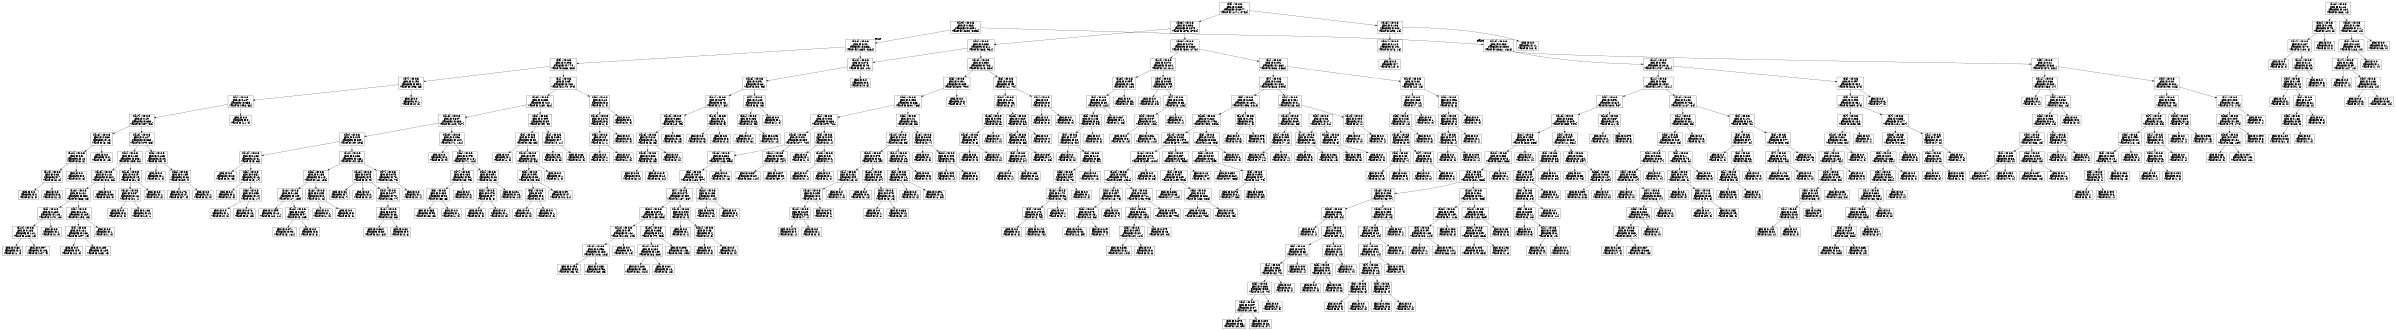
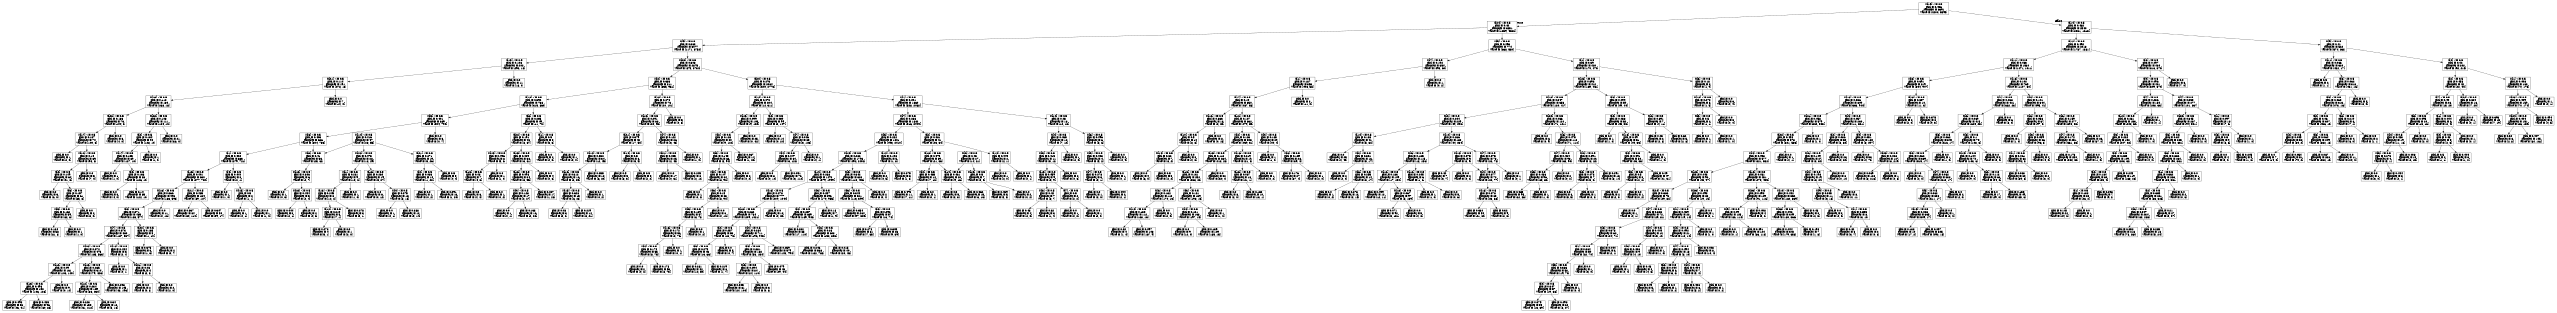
edge "X[24] <= 0.5 gini = 0.42 samples = 3851 value = [1839, 4282]" -> "X[18] <= 0.5 gini = 0.276 samples = 73 value = [20, 101]": now "X[24] <= 0.5 gini = 0.42 samples = 3851 value = [1839, 4282]" -> "X[9] <= 0.5 gini = 0.363 samples = 3077 value = [1171, 3752]"
edge "X[21] <= 0.5 gini = 0.114 samples = 191 value = [278, 18]" -> "X[13] <= 0.5 gini = 0.118 samples = 184 value = [268, 18]": added
edge "X[3] <= 0.5 gini = 0.41 samples = 53 value = [25, 62]" -> "X[14] <= 0.5 gini = 0.416 samples = 47 value = [23, 55]": reversed
